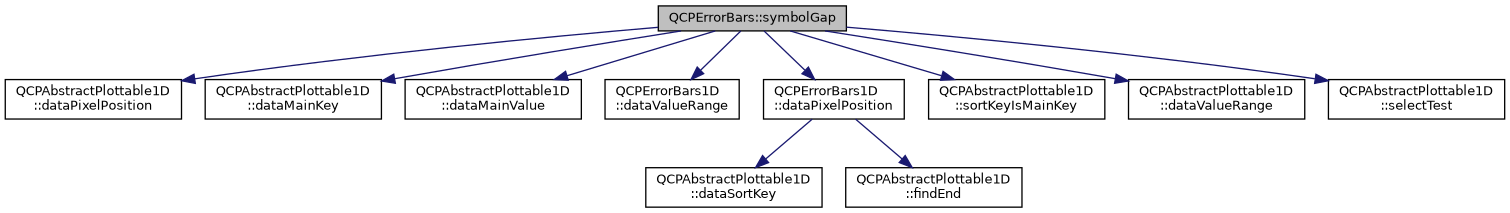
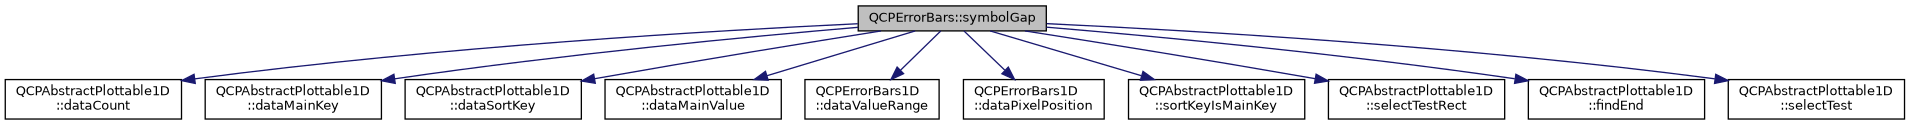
node "QCPAbstractPlottable1D ::dataPixelPosition": label "QCPAbstractPlottable1D ::dataPixelPosition" -> "QCPAbstractPlottable1D ::dataCount"
node "QCPAbstractPlottable1D ::dataValueRange": label "QCPAbstractPlottable1D ::dataValueRange" -> "QCPAbstractPlottable1D ::selectTestRect"
edge "QCPErrorBars1D ::dataPixelPosition" -> "QCPAbstractPlottable1D ::dataSortKey": now "QCPErrorBars::symbolGap" -> "QCPAbstractPlottable1D ::dataSortKey"
edge "QCPErrorBars1D ::dataPixelPosition" -> "QCPAbstractPlottable1D ::findEnd": now "QCPErrorBars::symbolGap" -> "QCPAbstractPlottable1D ::findEnd"
